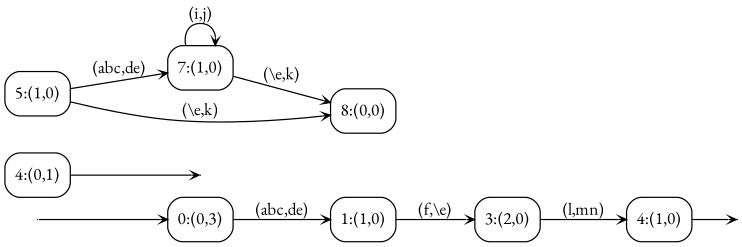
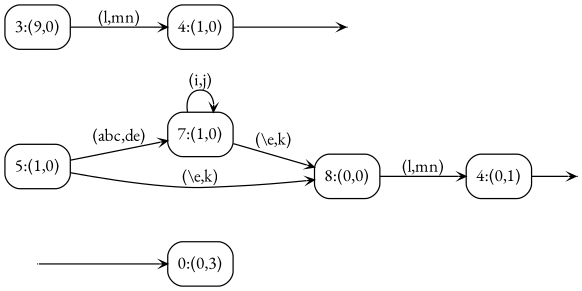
edge "8:(0,0)" -> "4:(0,1)": added, label "(l,mn)"
node "1:(1,0)": removed
node "3:(2,0)": label "3:(2,0)" -> "3:(9,0)"
